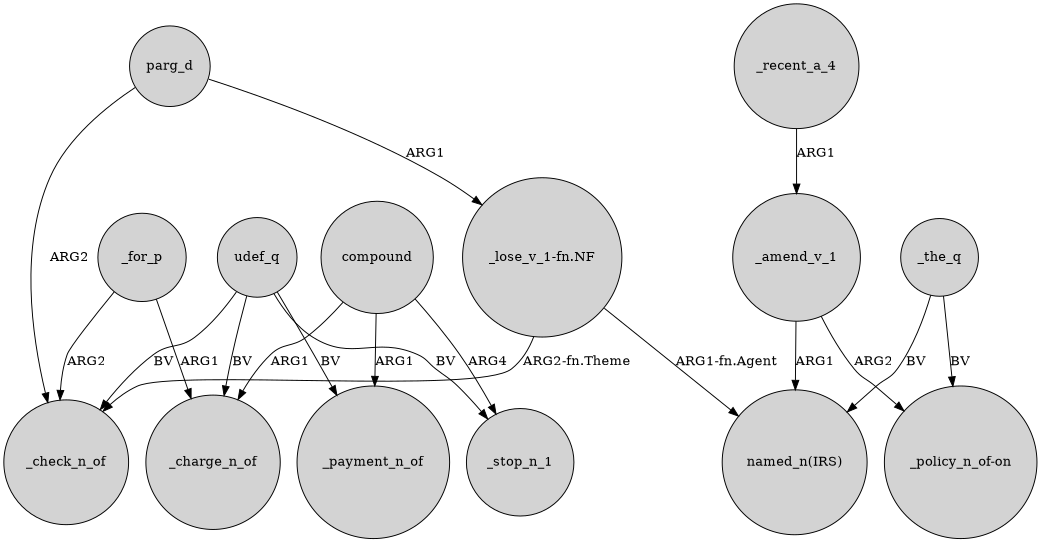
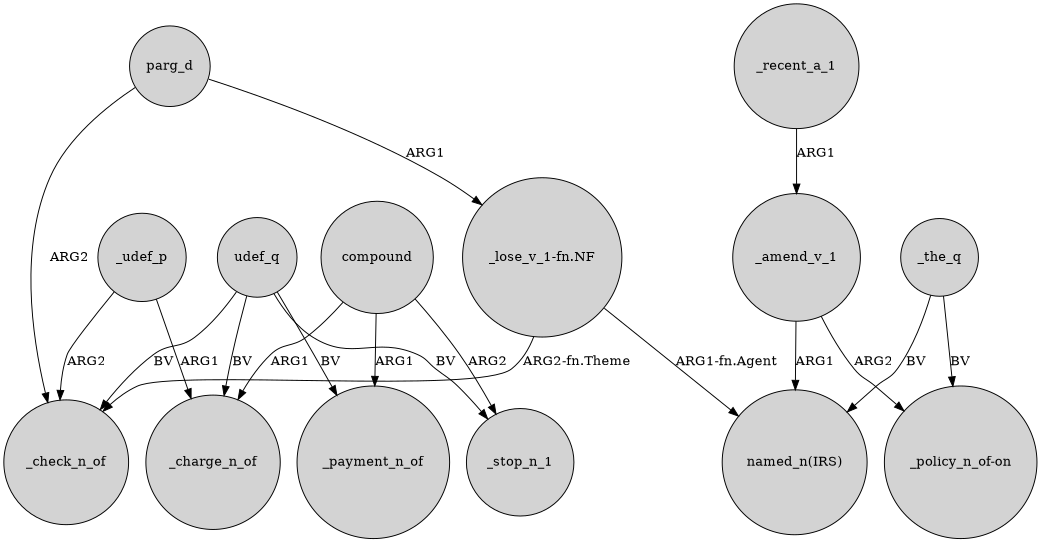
node "_recent_a_4": label "_recent_a_4" -> "_recent_a_1"
node "_for_p": label "_for_p" -> "_udef_p"
edge "compound" -> "_stop_n_1": label "ARG4" -> "ARG2"
